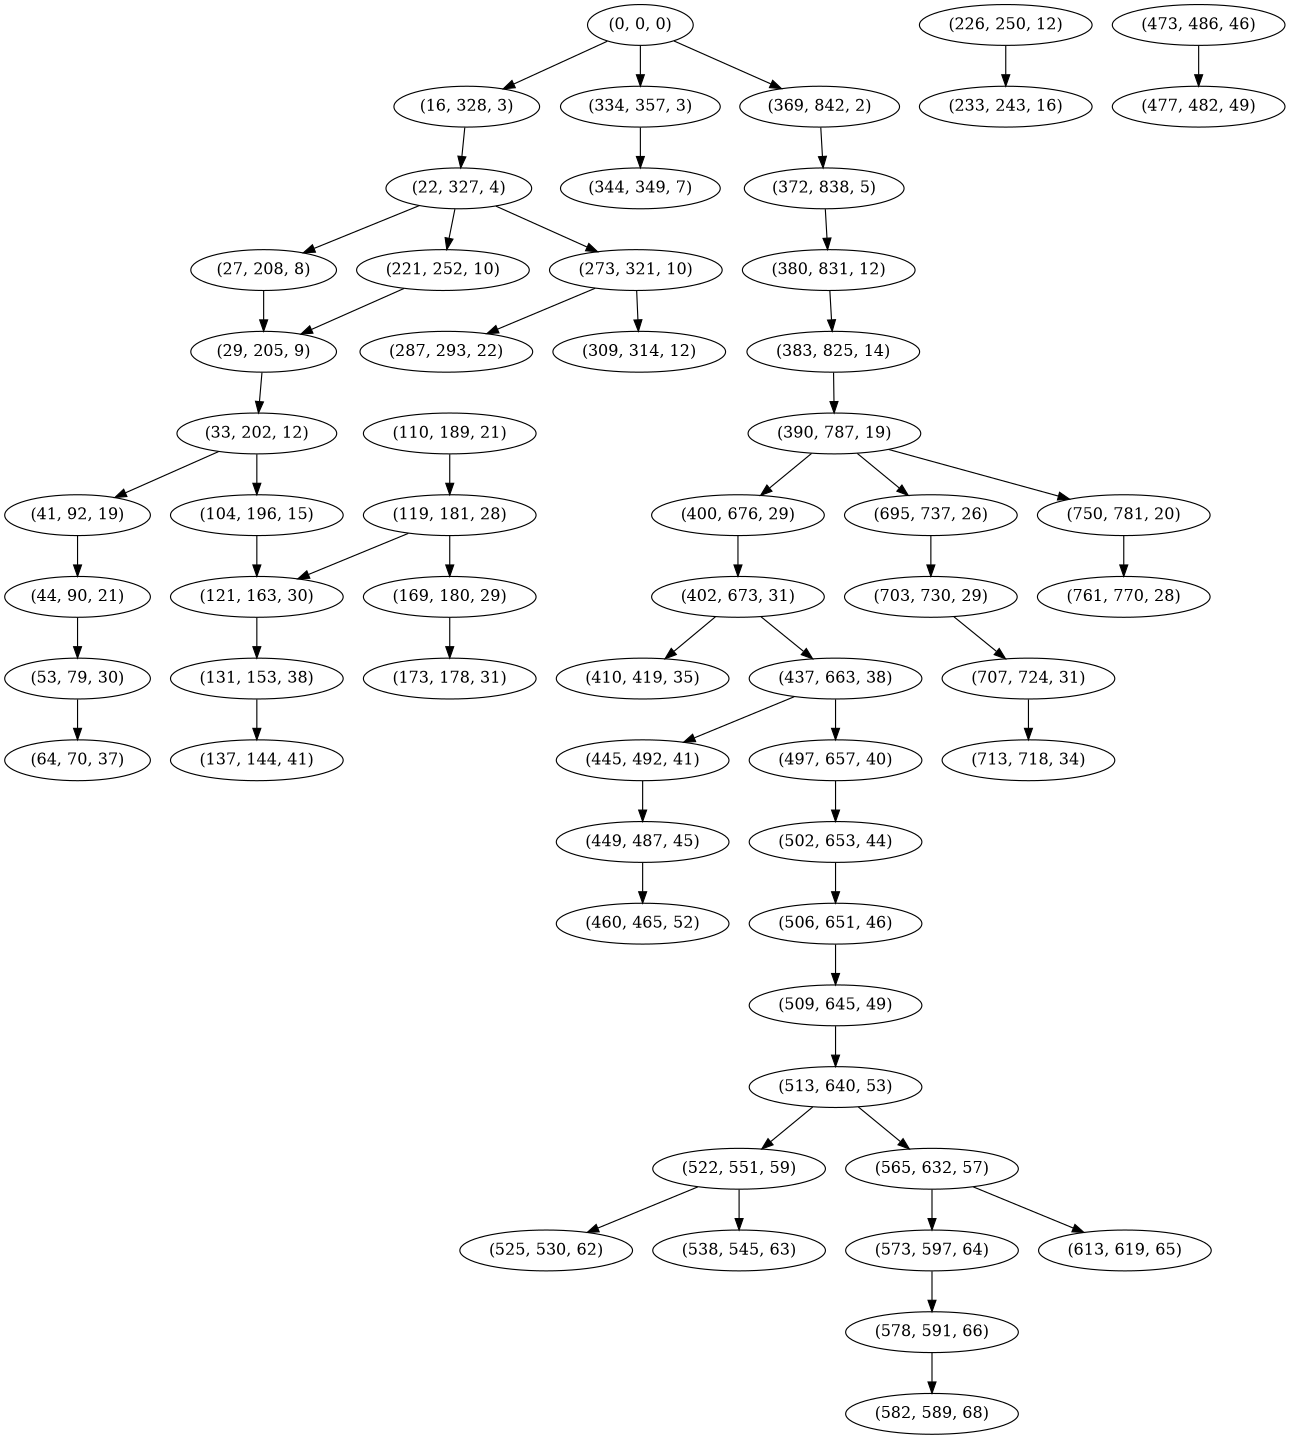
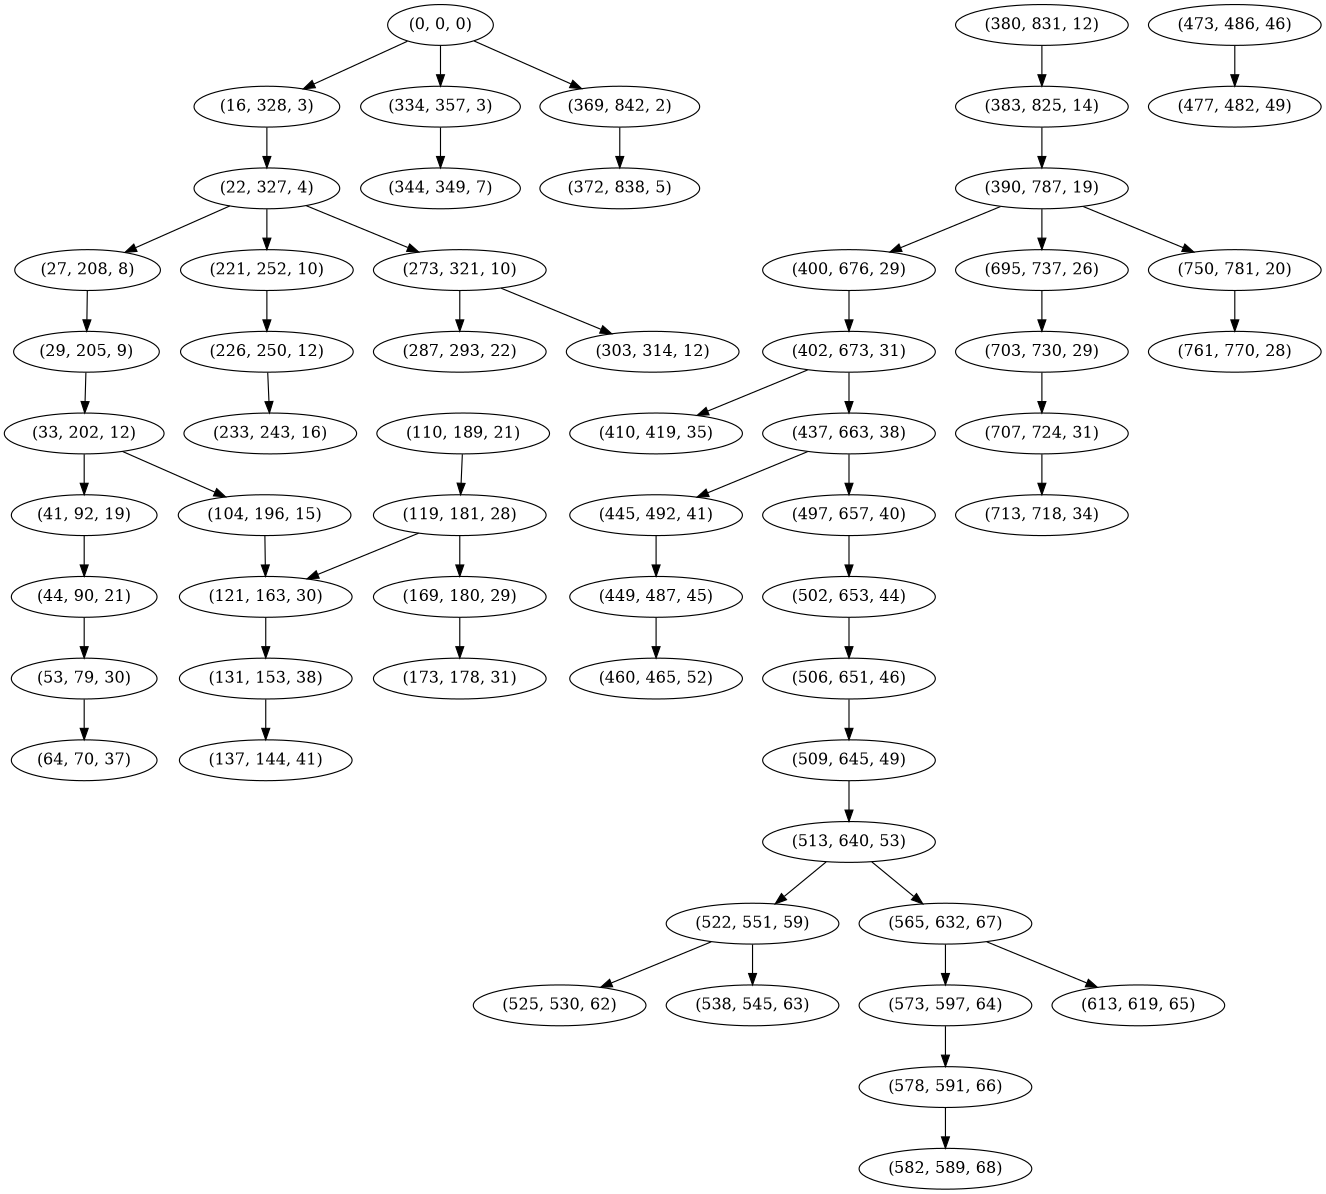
edge "(372, 838, 5)" -> "(380, 831, 12)": removed
edge "(221, 252, 10)" -> "(29, 205, 9)": now "(221, 252, 10)" -> "(226, 250, 12)"
node "(309, 314, 12)": label "(309, 314, 12)" -> "(303, 314, 12)"
node "(565, 632, 57)": label "(565, 632, 57)" -> "(565, 632, 67)"
